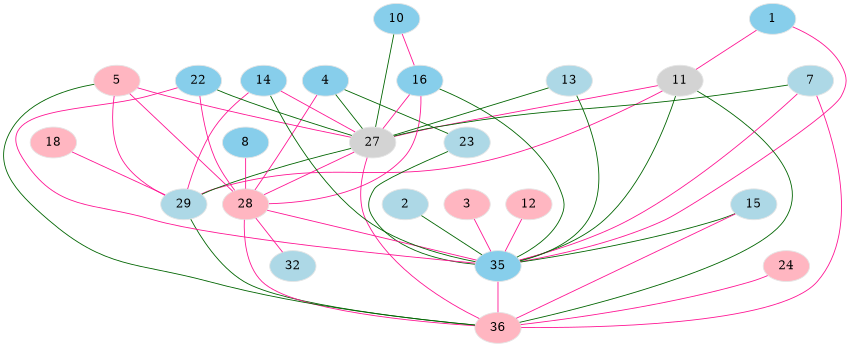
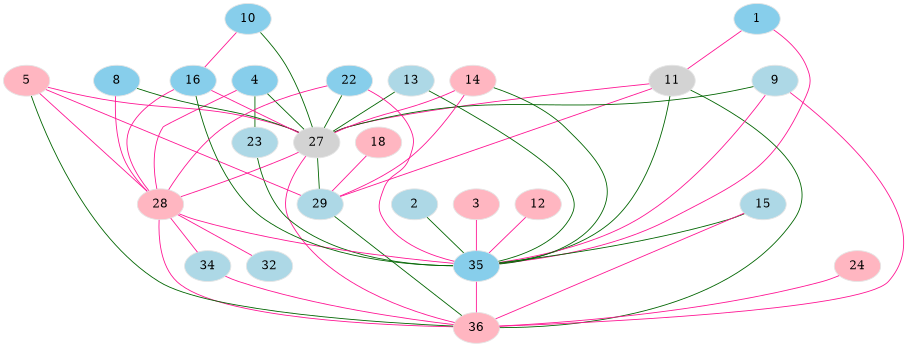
node "14": fillcolor skyblue -> lightpink
node "7": label "7" -> "9"
edge "8" -- "27": added
node "34": added
